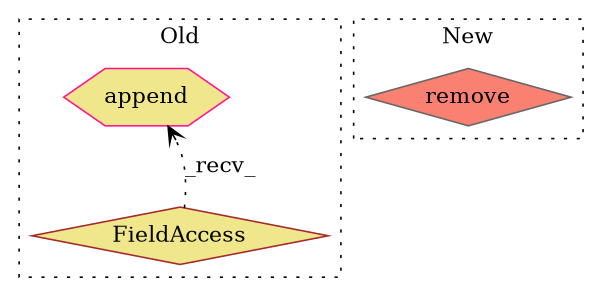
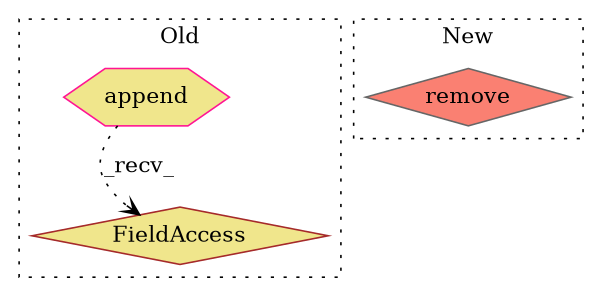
edge "FieldAccess" -> "append": reversed
